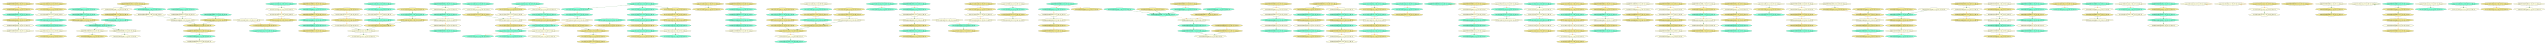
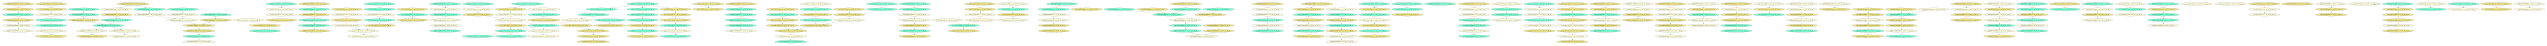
node "000000101000000000_7-25_COV:13_LEN:18": removed
